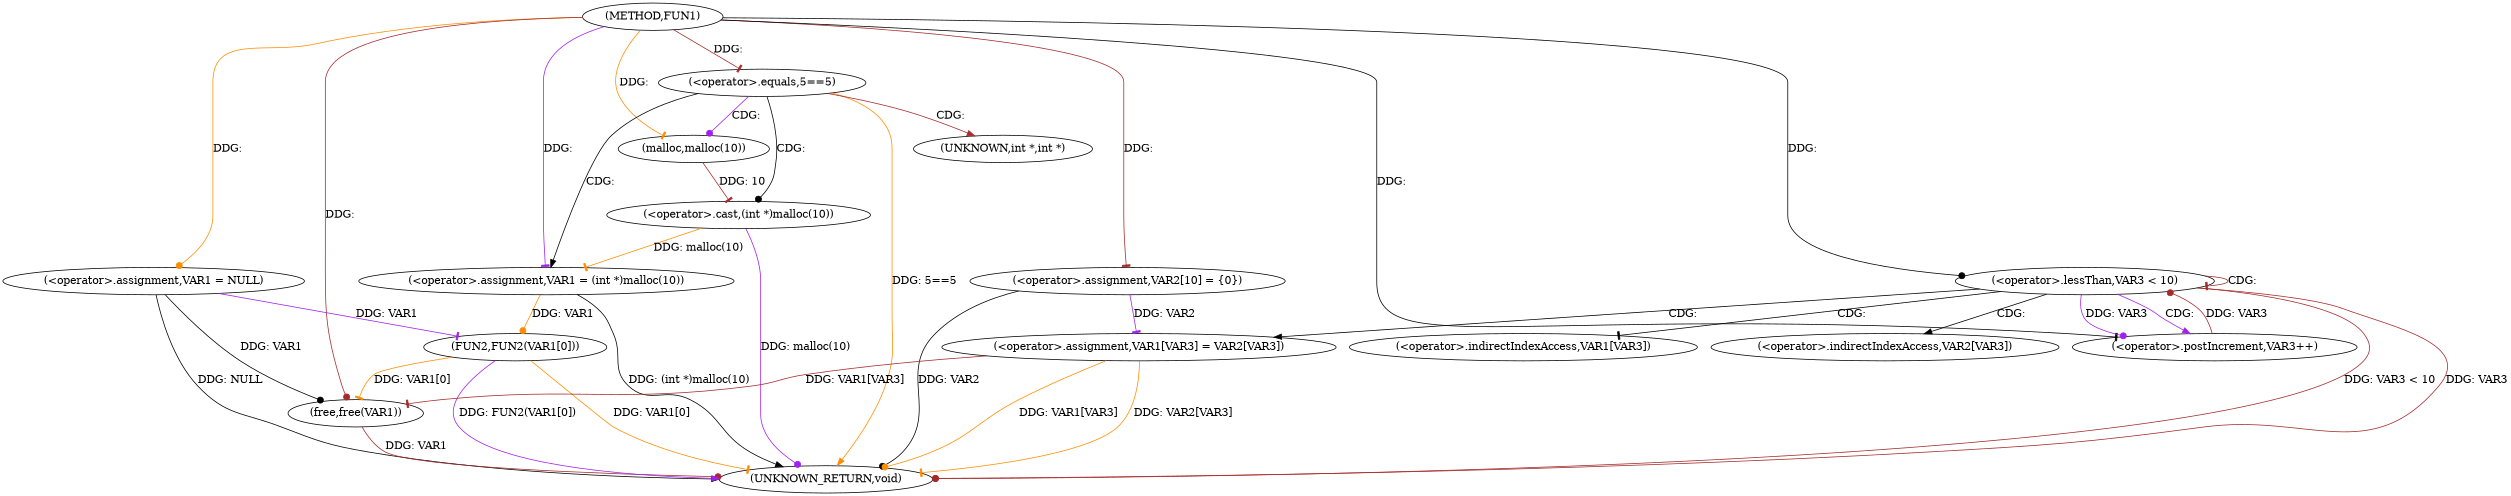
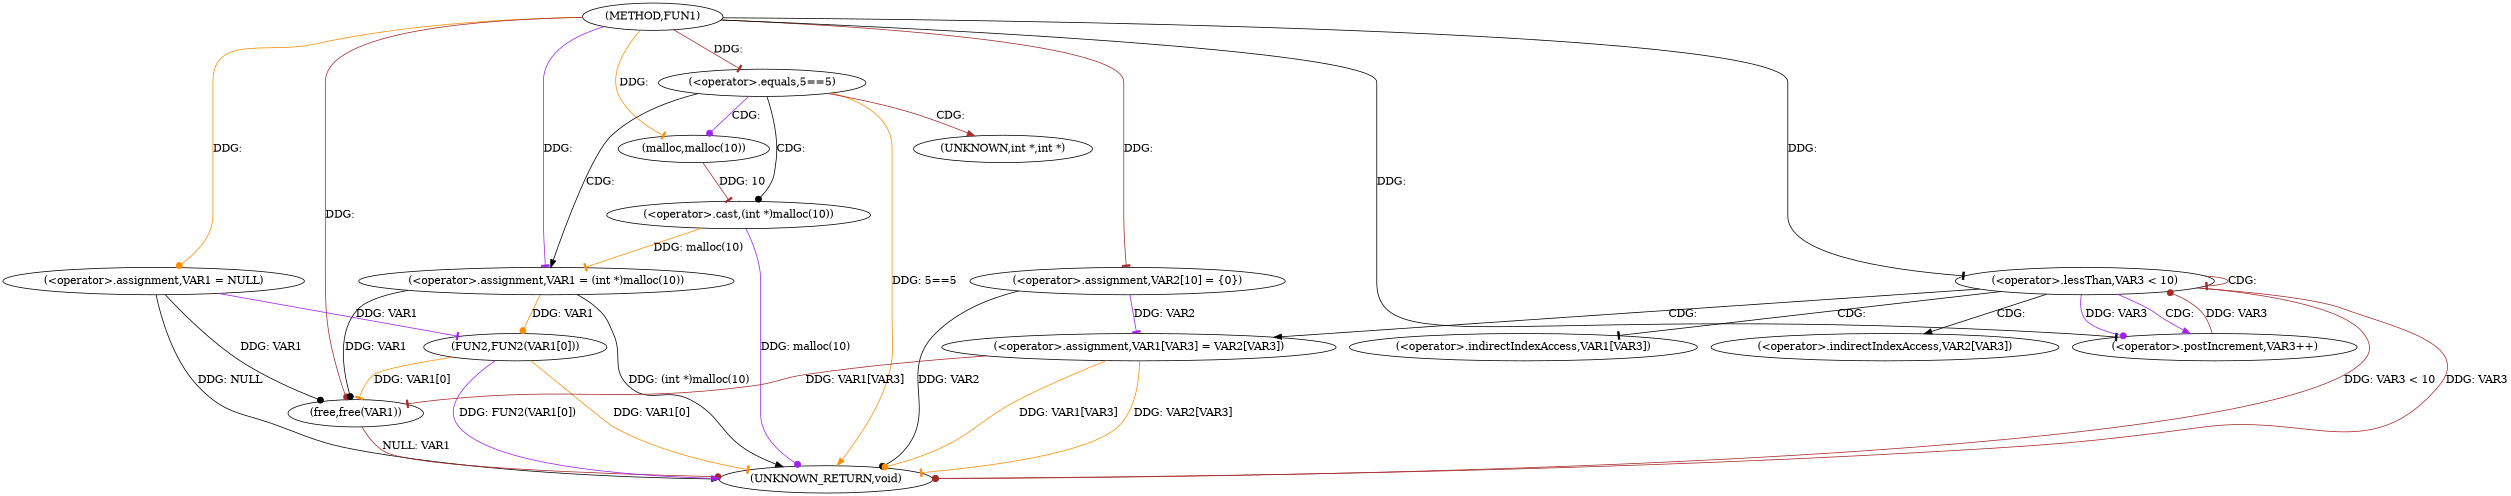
edge "(METHOD,FUN1)" -> "(<operator>.lessThan,VAR3 < 10)": arrowhead dot -> tee
edge "(<operator>.assignment,VAR1 = (int *)malloc(10))" -> "(free,free(VAR1))": added, label "DDG: VAR1"
edge "(free,free(VAR1))" -> "(UNKNOWN_RETURN,void)": label "DDG: VAR1" -> "NULL: VAR1"
